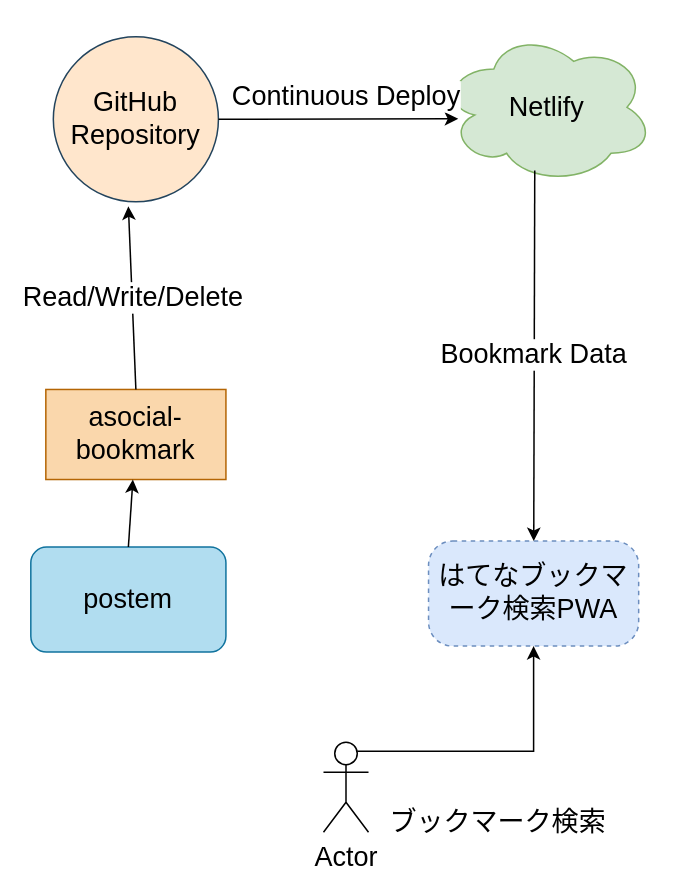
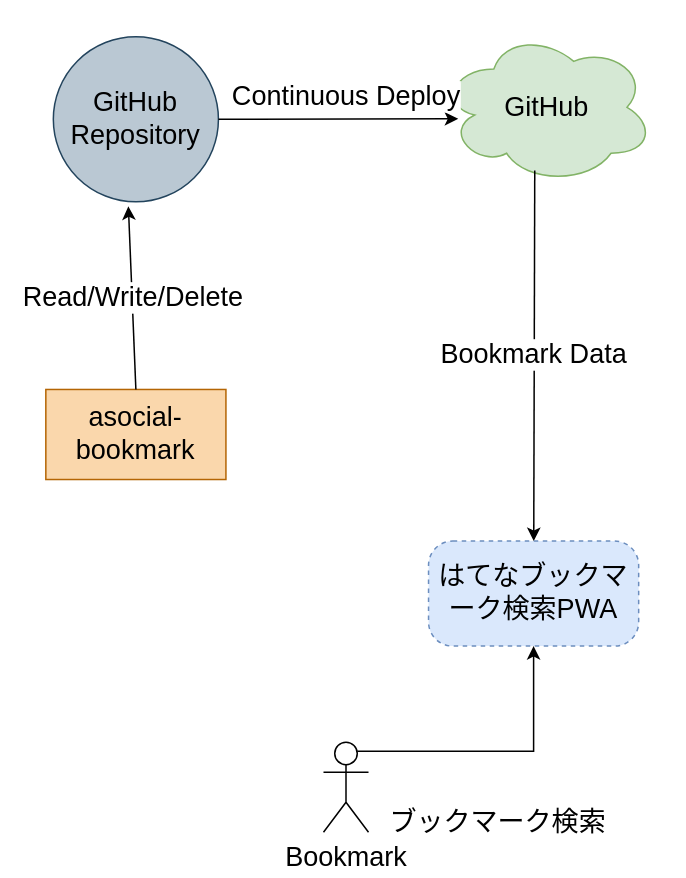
node "Netlify": label "Netlify" -> "GitHub"
node "GitHub Repository": fillcolor #ffe6cc -> #bac8d3
edge "postem" -> "asocial-bookmark": removed
node "postem": removed
node "Actor": label "Actor" -> "Bookmark"
